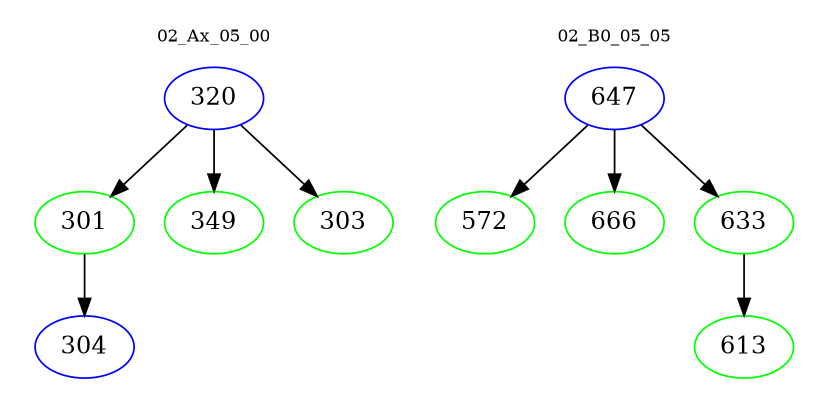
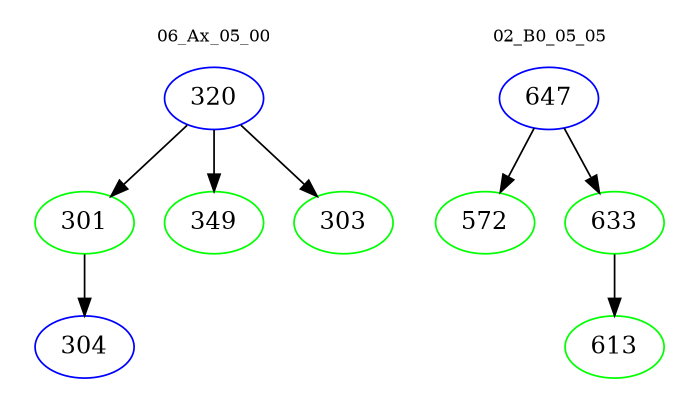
cluster "02_Ax_05_00": label "02_Ax_05_00" -> "06_Ax_05_00"
node "666": removed
